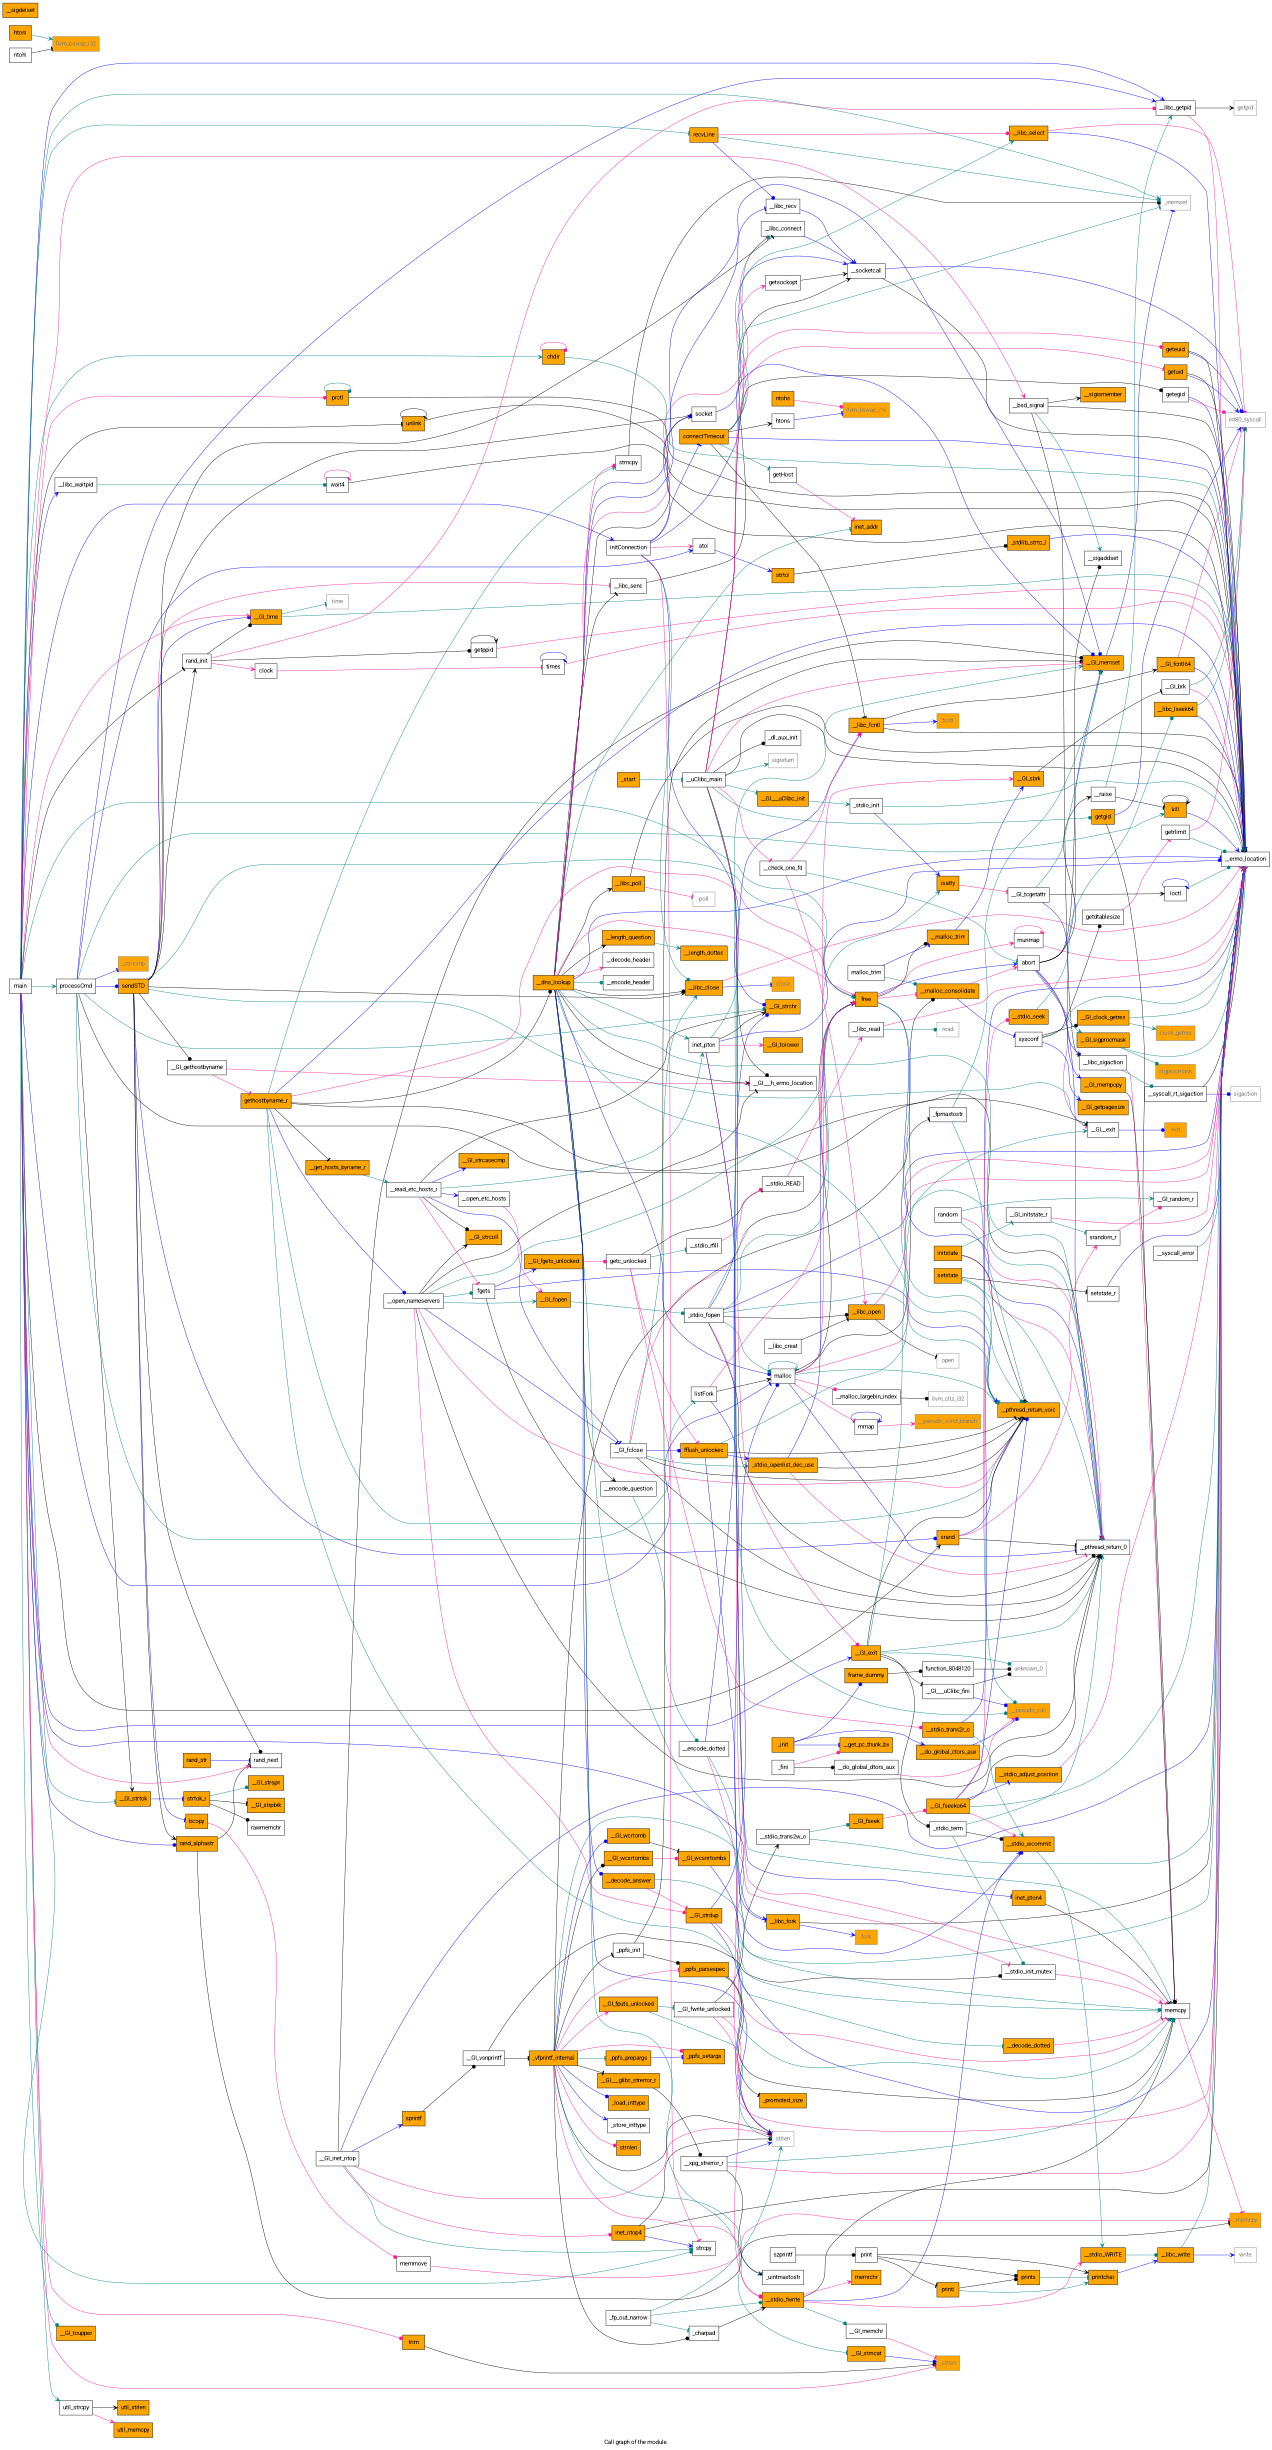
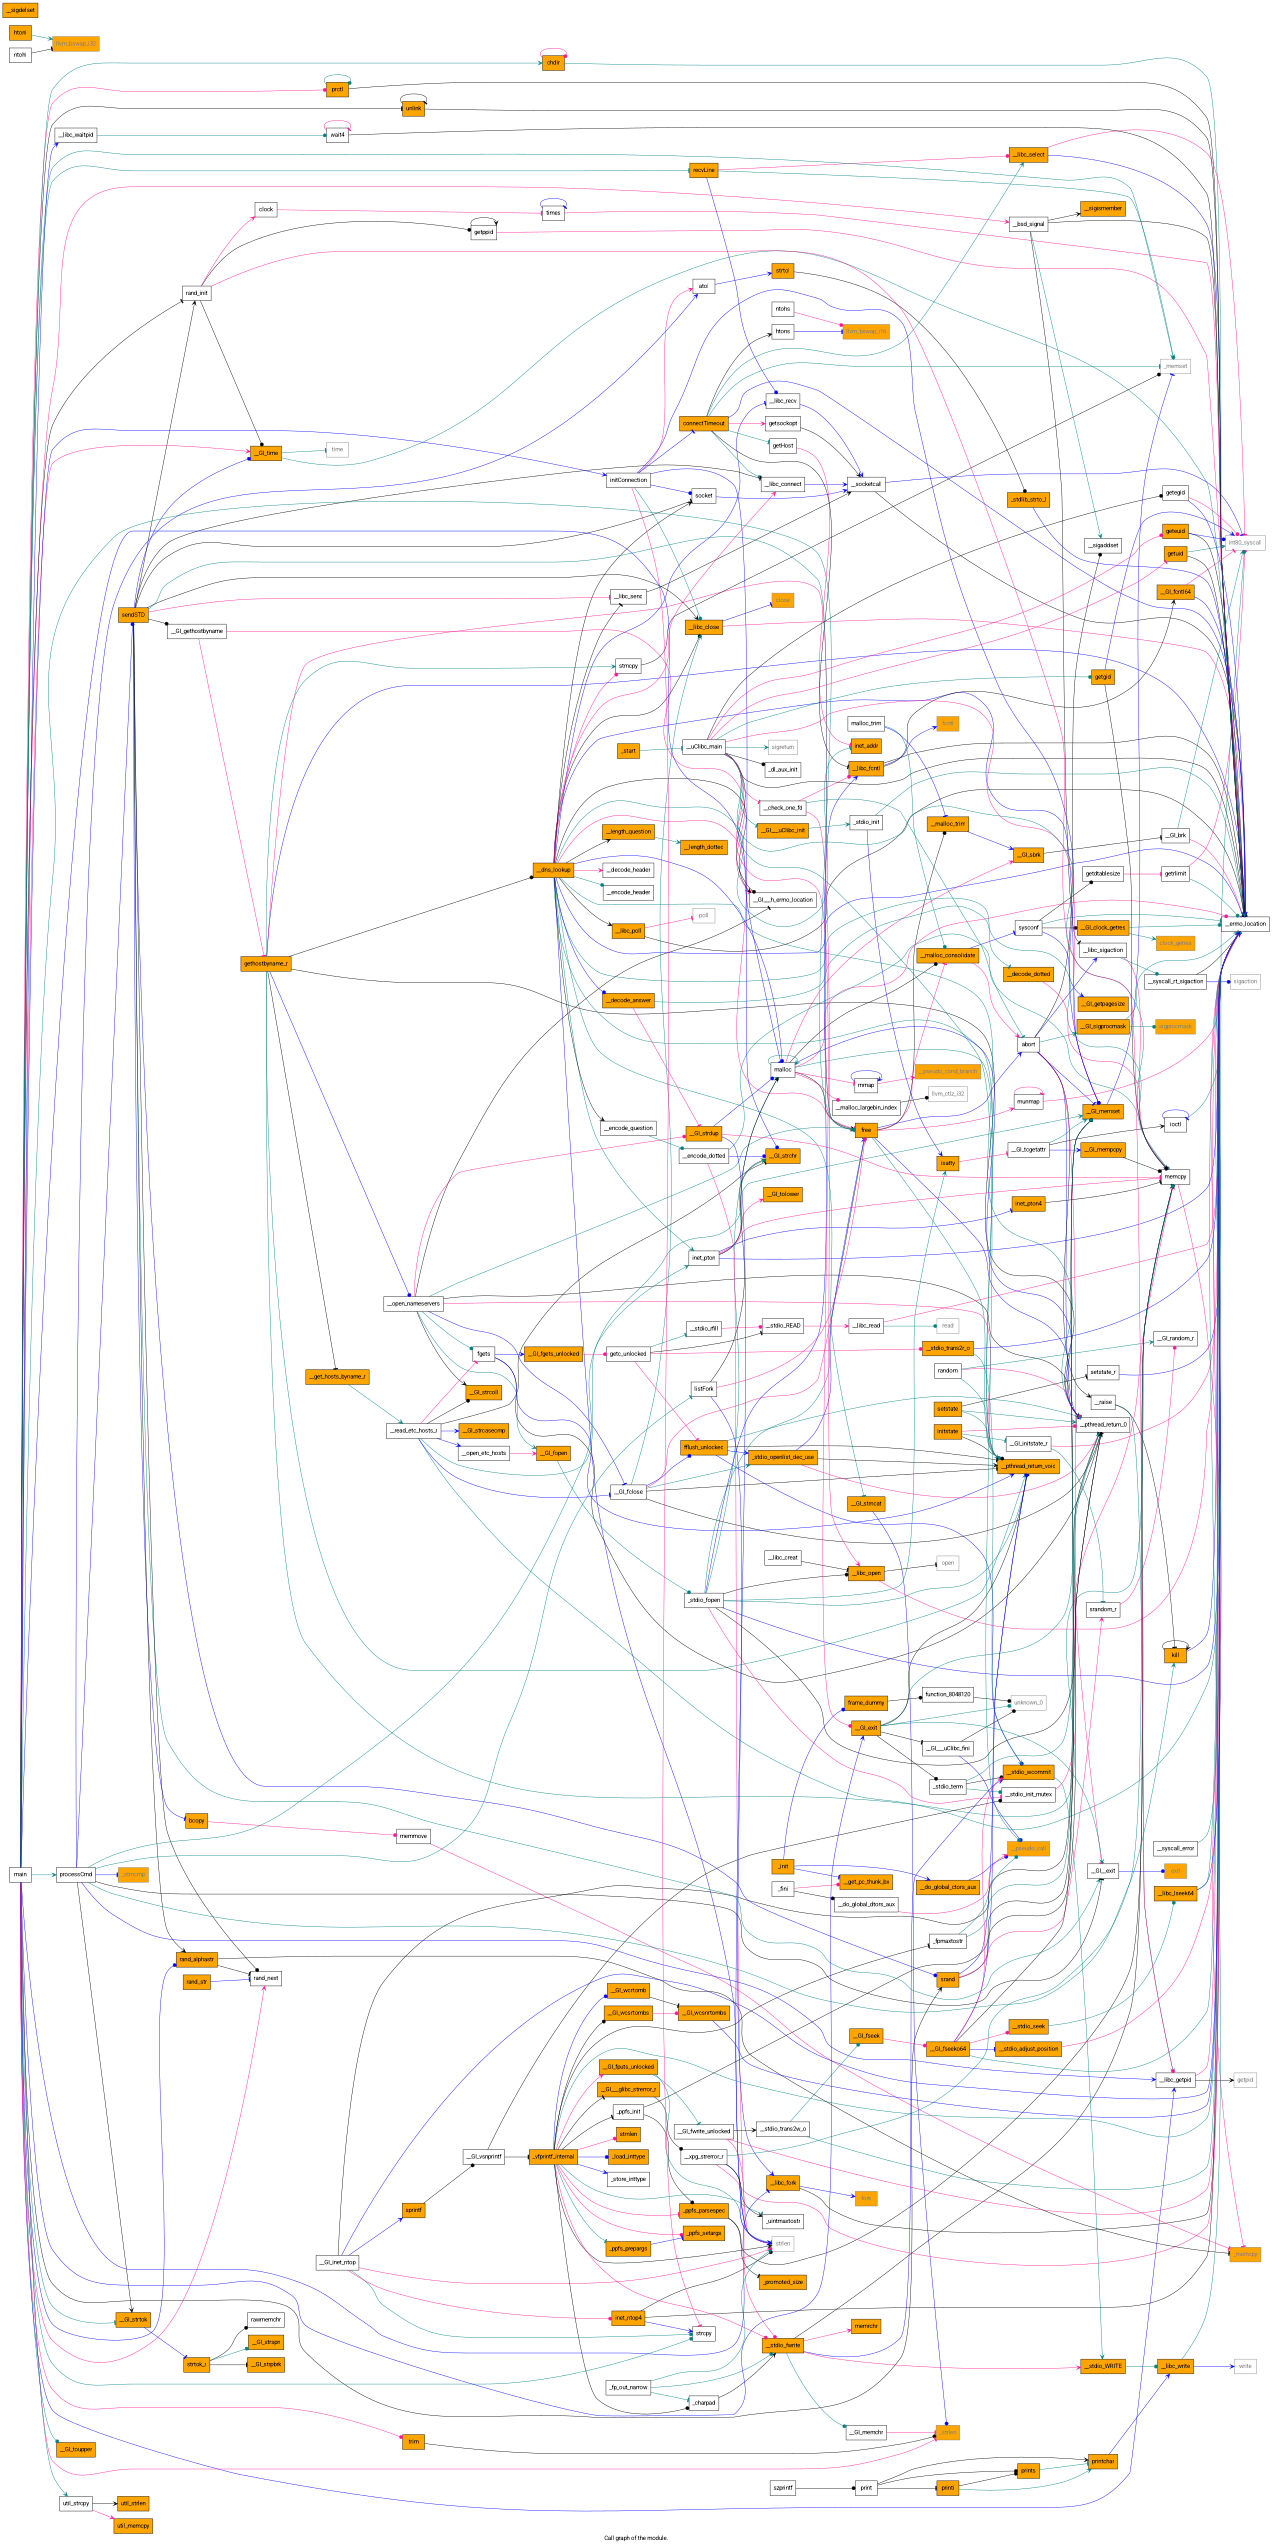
edge "getuid" -> "int80_syscall": color blue -> teal
node "ntohs": fillcolor orange -> white
edge "__read_etc_hosts_r" -> "__errno_location": added
